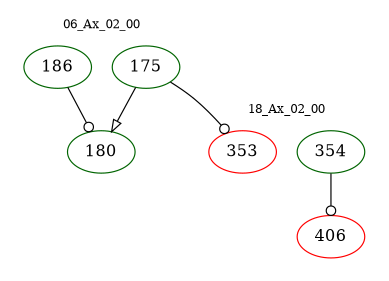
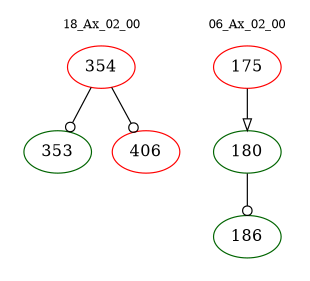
node "175": color darkgreen -> red
edge "186" -> "180": reversed
edge "175" -> "353": now "354" -> "353"
node "353": color red -> darkgreen
node "354": color darkgreen -> red
